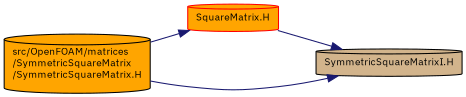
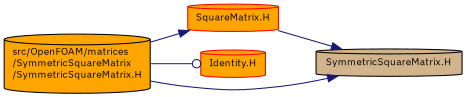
node "SymmetricSquareMatrixI.H": label "SymmetricSquareMatrixI.H" -> "SymmetricSquareMatrix.H"
node "Identity.H": added
